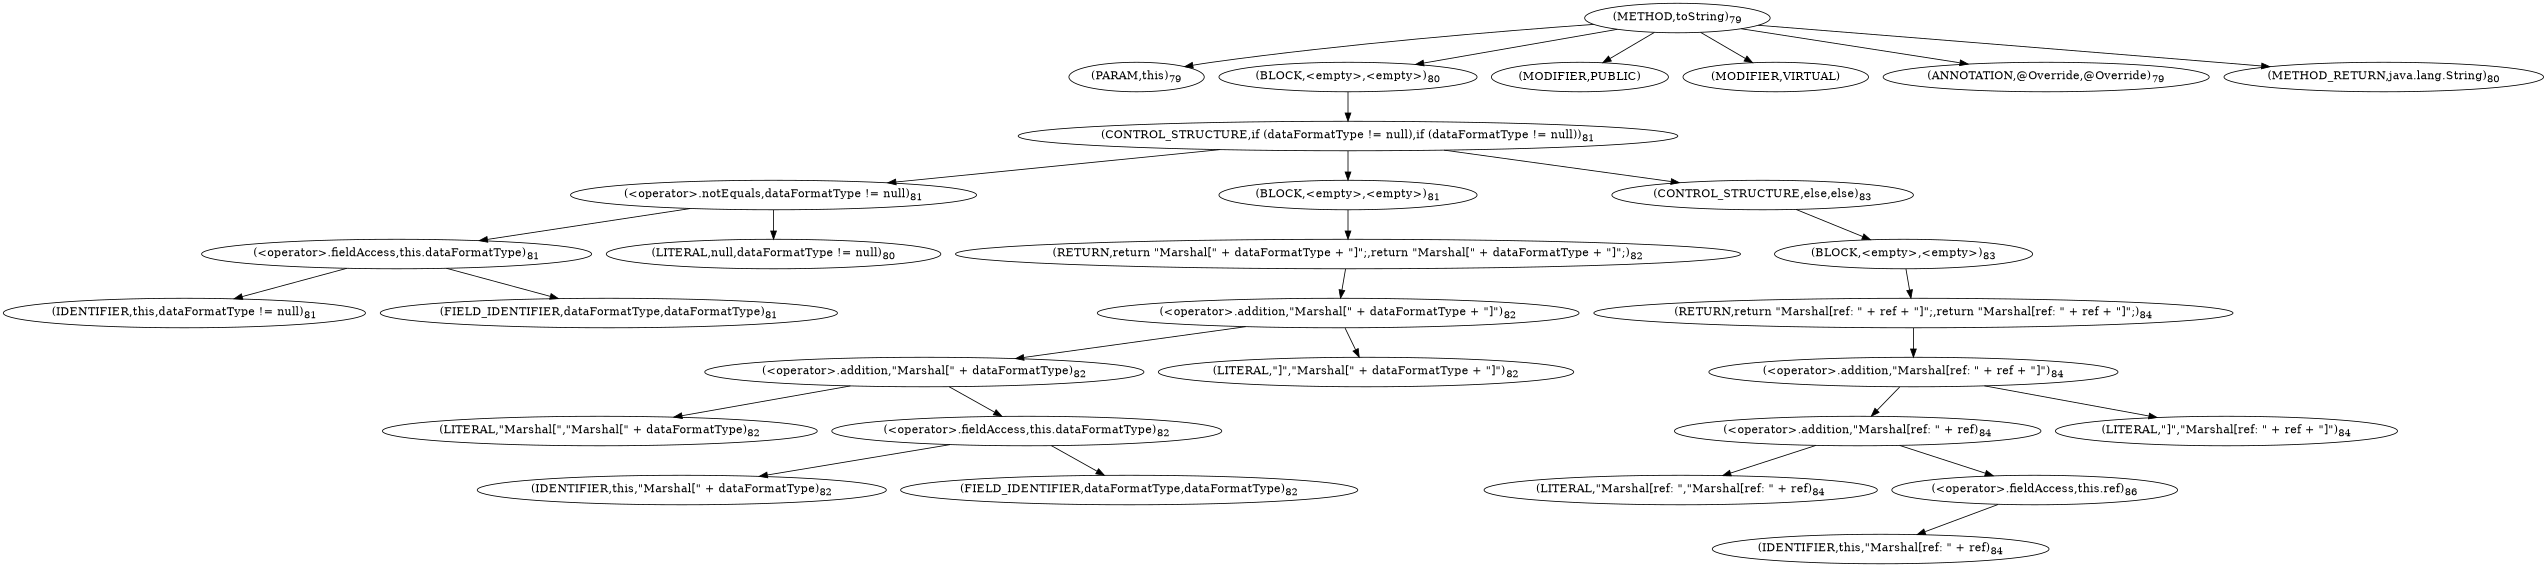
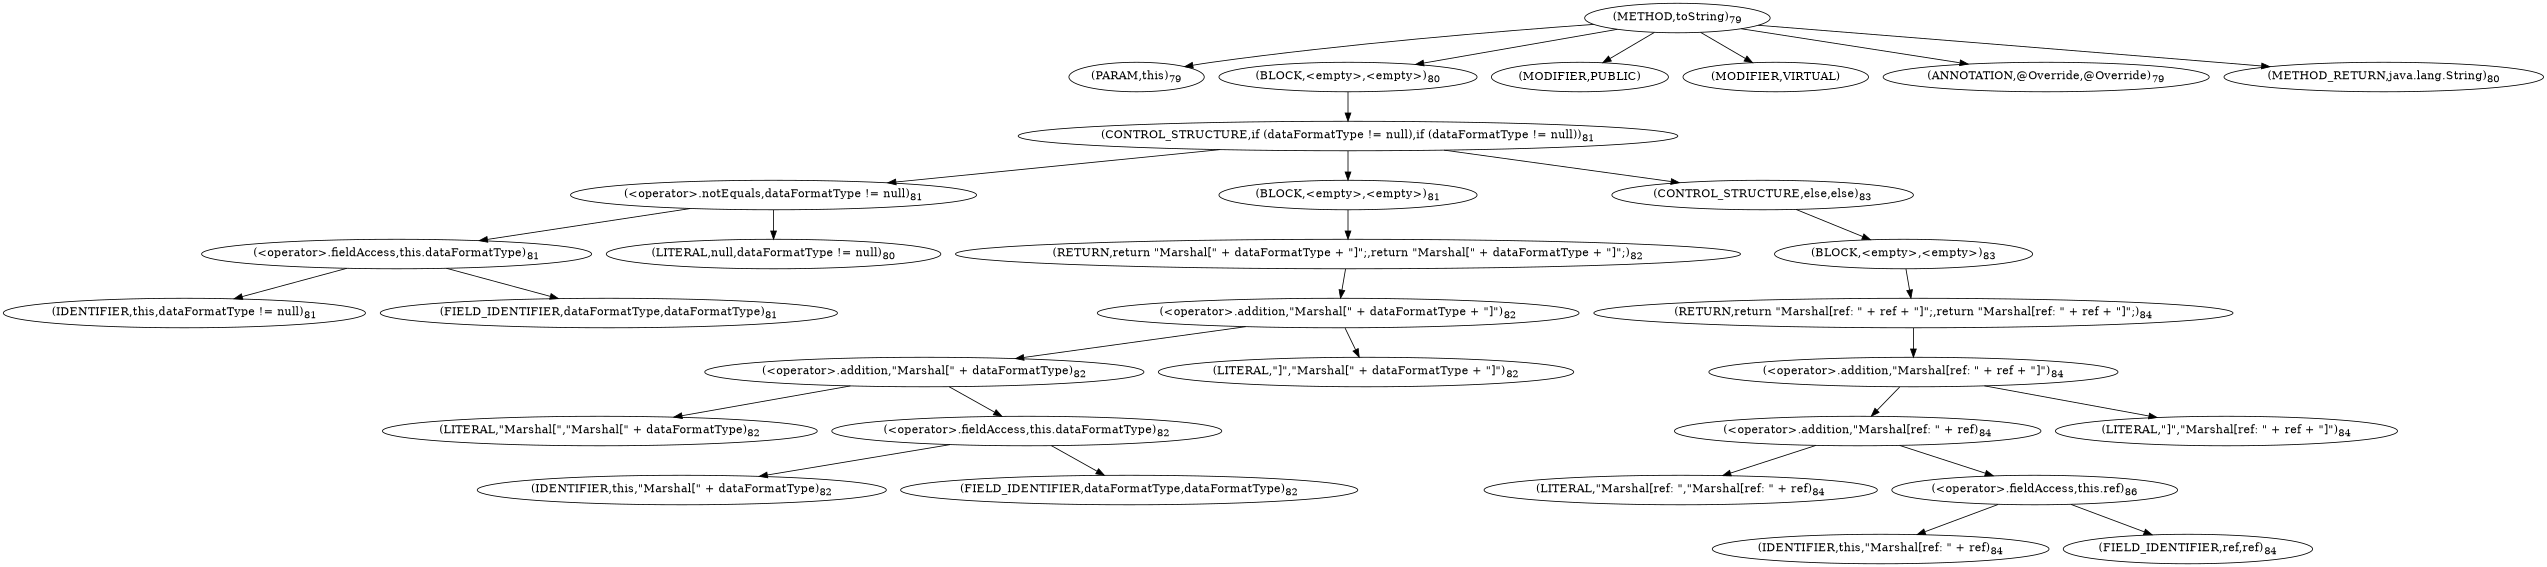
node "(FIELD_IDENTIFIER,ref,ref)": added
